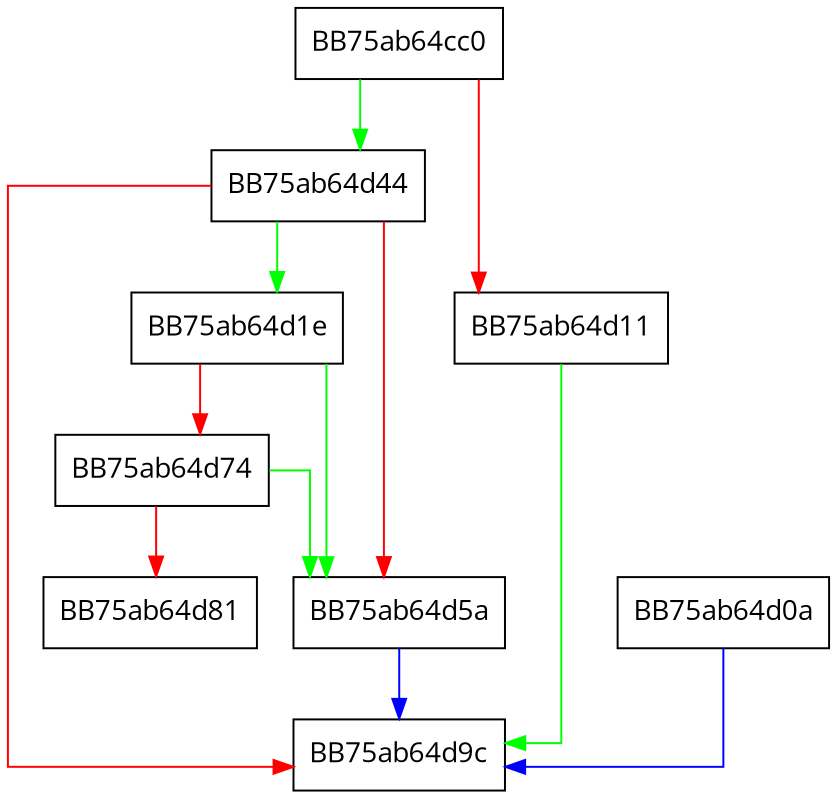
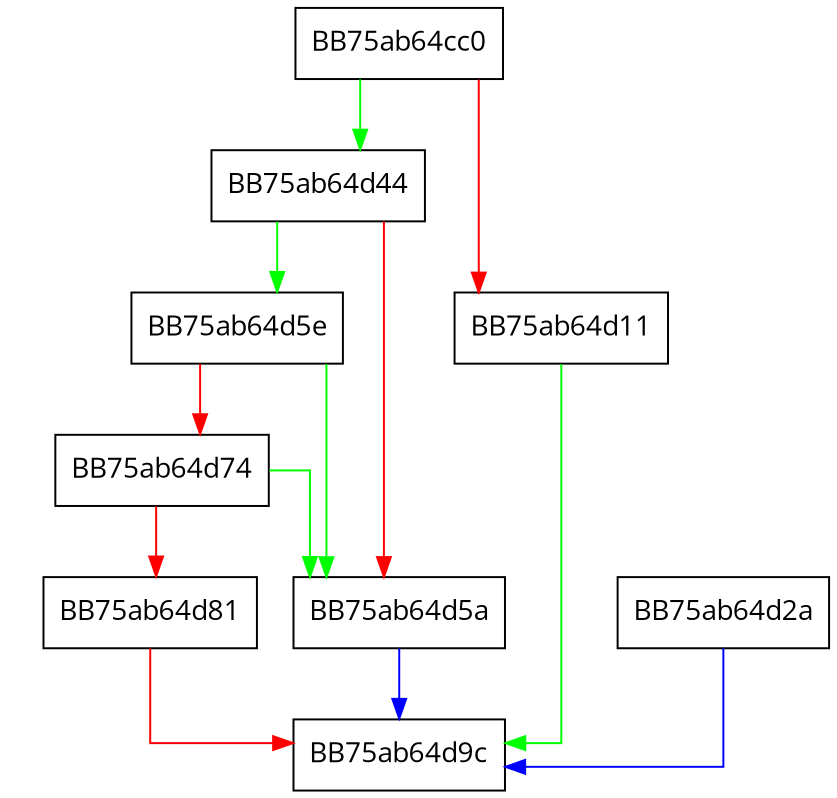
node "BB75ab64d1e": label "BB75ab64d1e" -> "BB75ab64d5e"
edge "BB75ab64d44" -> "BB75ab64d9c": now "BB75ab64d81" -> "BB75ab64d9c"
node "BB75ab64d0a": label "BB75ab64d0a" -> "BB75ab64d2a"
